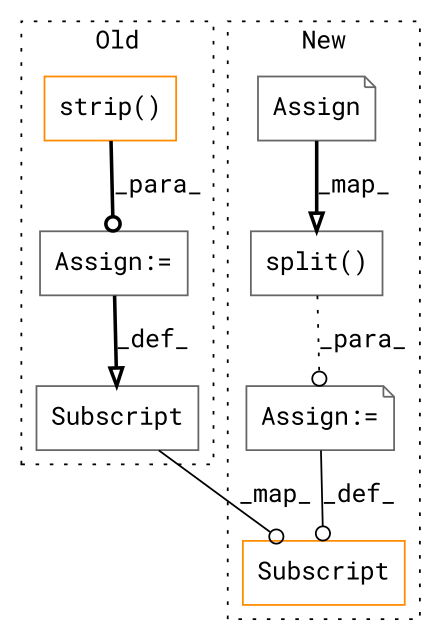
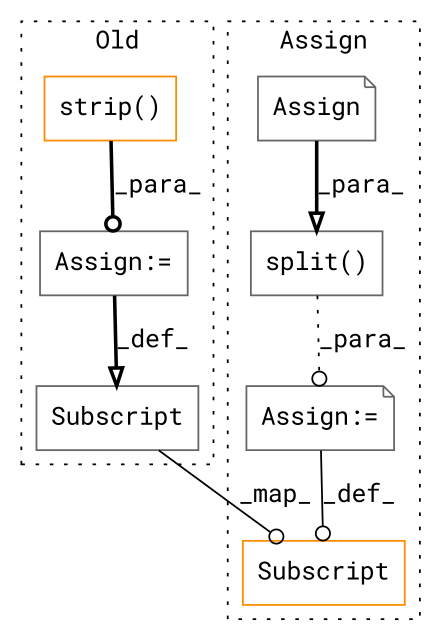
cluster "New": label "New" -> "Assign"
edge "Assign" -> "split()": label "_map_" -> "_para_"
